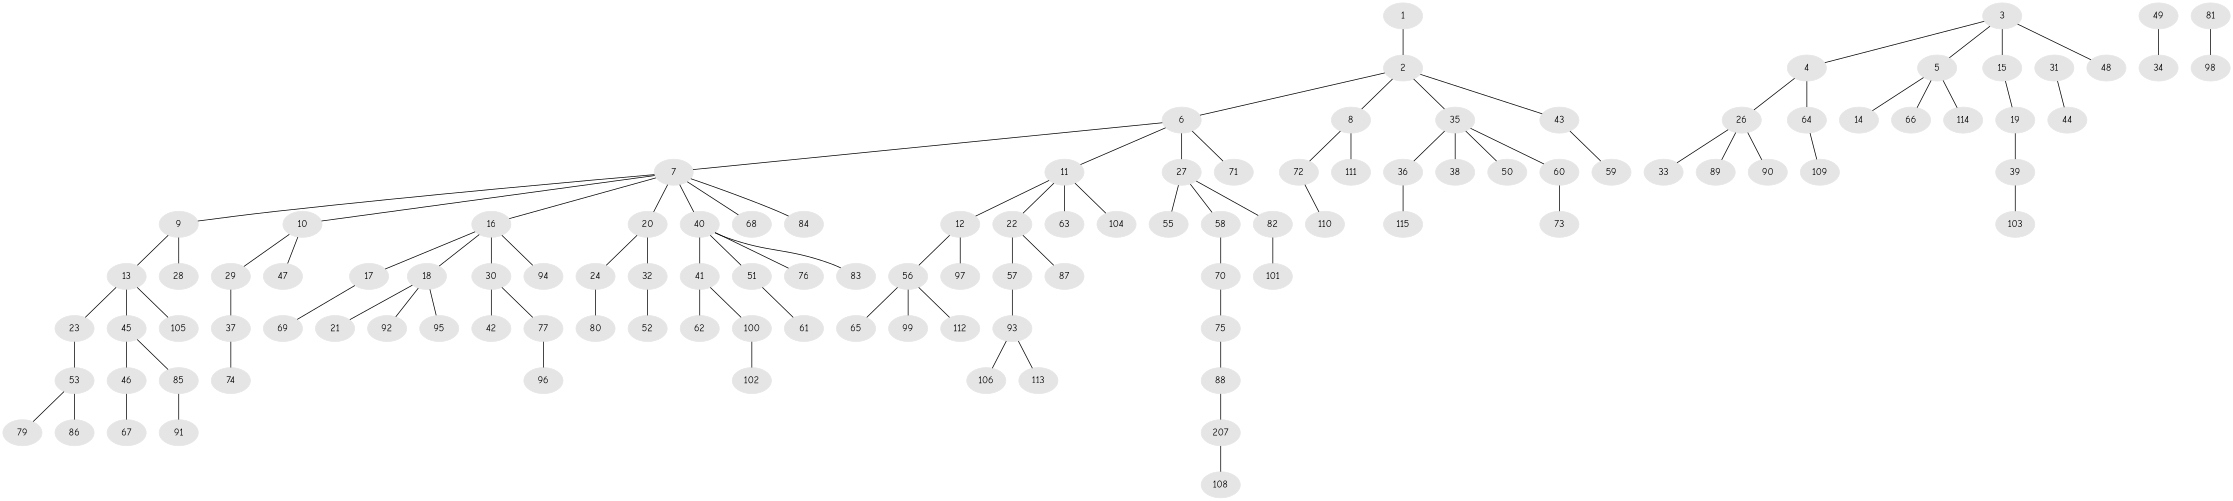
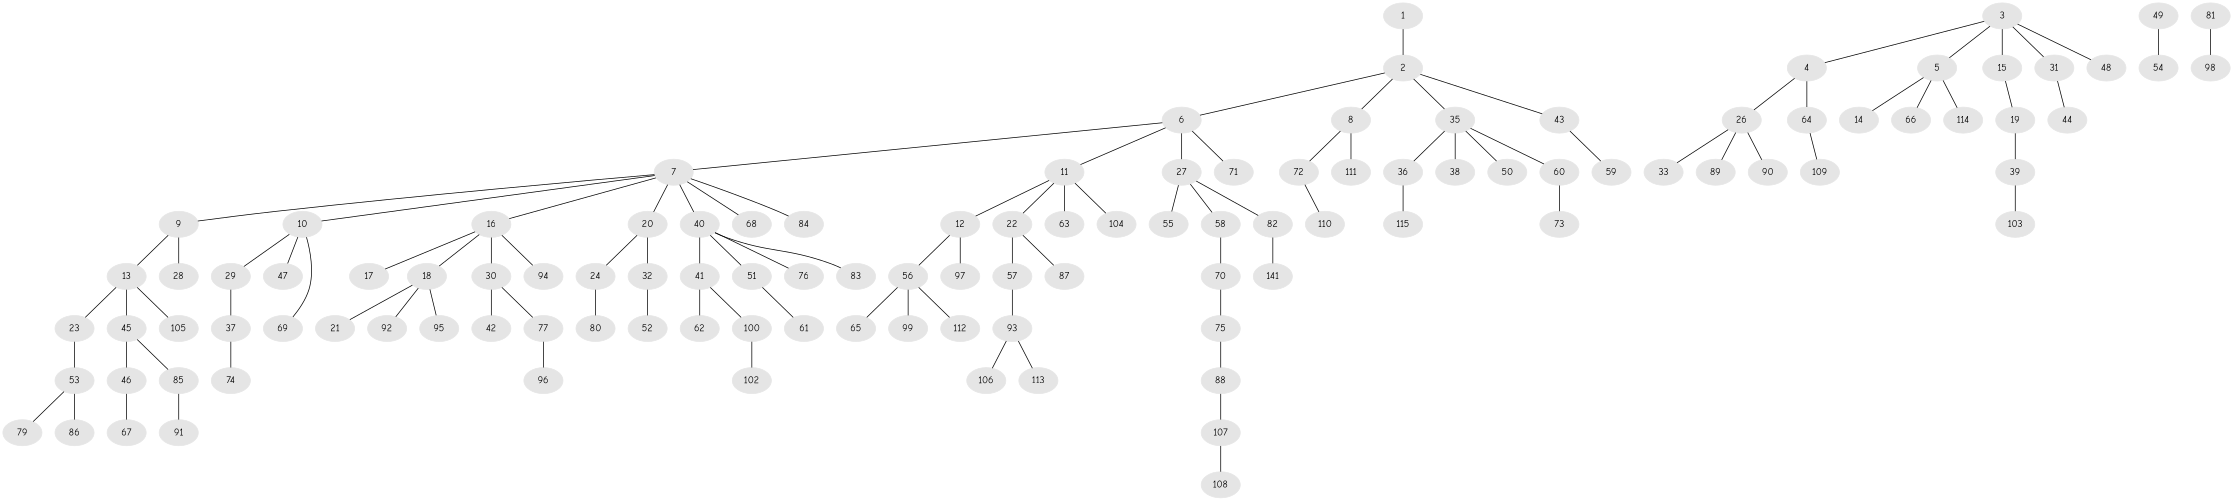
edge "3" -- "31": added
node "34": label "34" -> "54"
node "101": label "101" -> "141"
edge "17" -- "69": now "10" -- "69"
node "207": label "207" -> "107"
